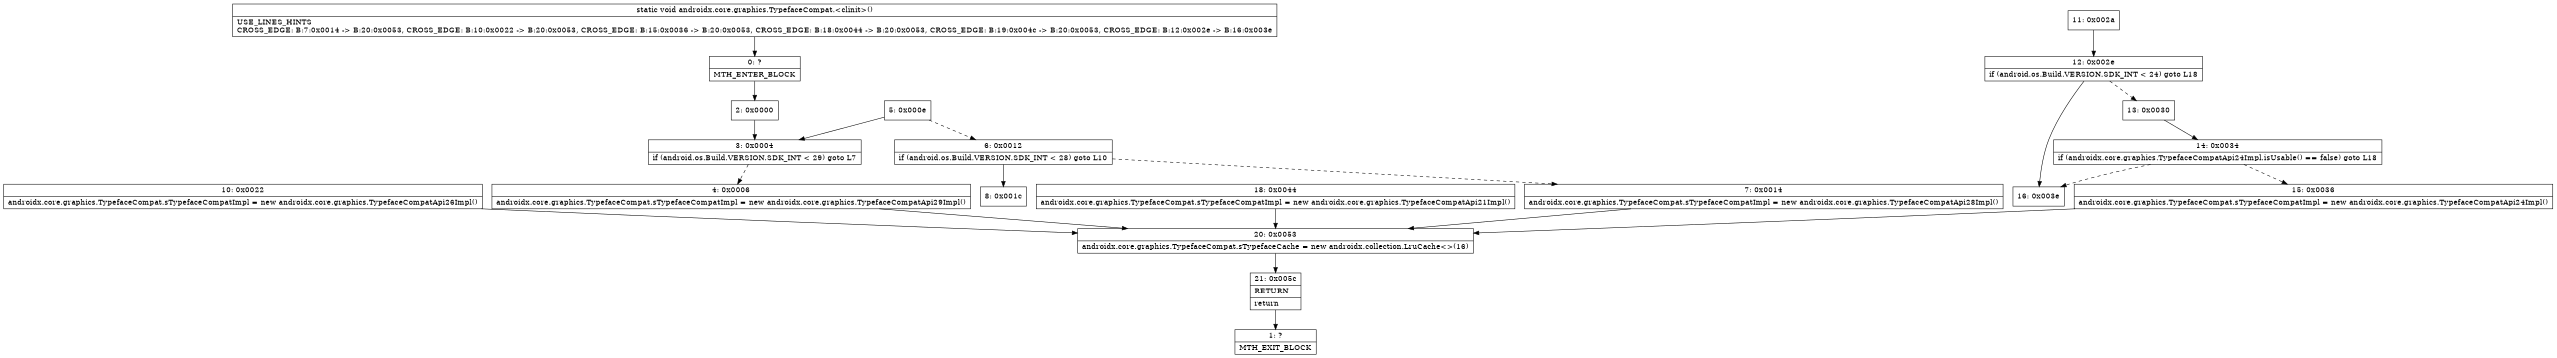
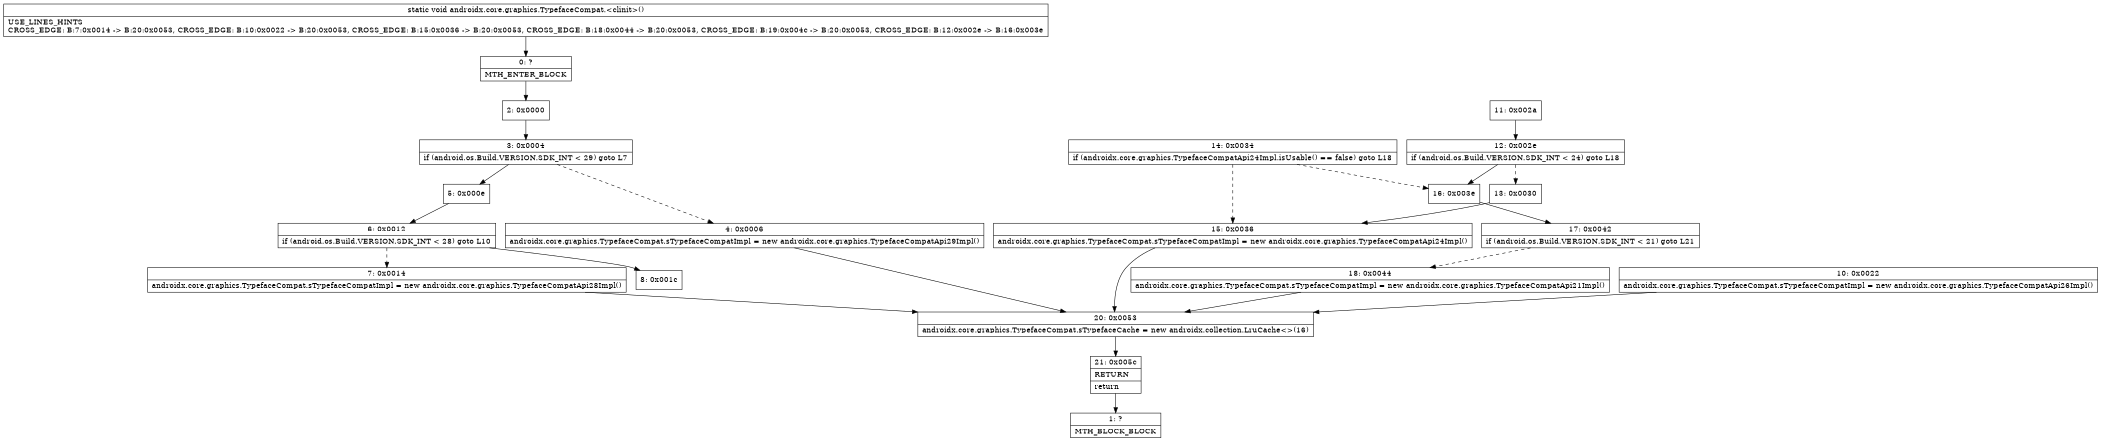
edge "5: 0x000e" -> "3: 0x0004": reversed
edge "13: 0x0030" -> "14: 0x0034": now "13: 0x0030" -> "15: 0x0036"
edge "5: 0x000e" -> "6: 0x0012": style dashed -> solid
node "17: 0x0042": added
node "1: ?": text "MTH_EXIT_BLOCK" -> "MTH_BLOCK_BLOCK"
